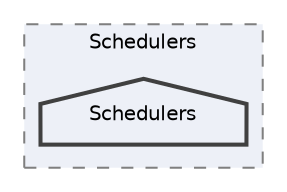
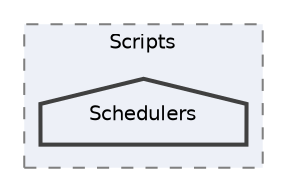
cluster "Schedulers": label "Schedulers" -> "Scripts"
